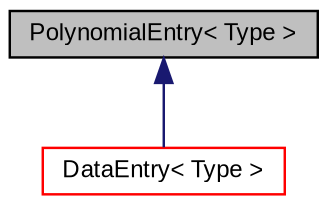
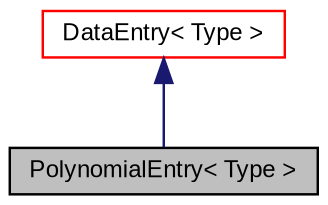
edge "DataEntry< Type >" -> "PolynomialEntry< Type >": reversed
